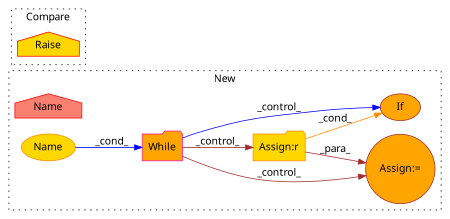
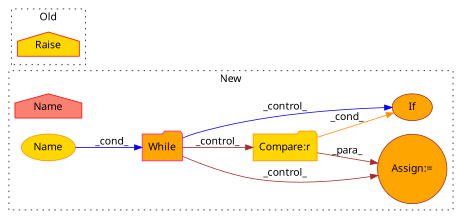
cluster "Compare": label "Compare" -> "Old"
node "Assign:r": label "Assign:r" -> "Compare:r"
